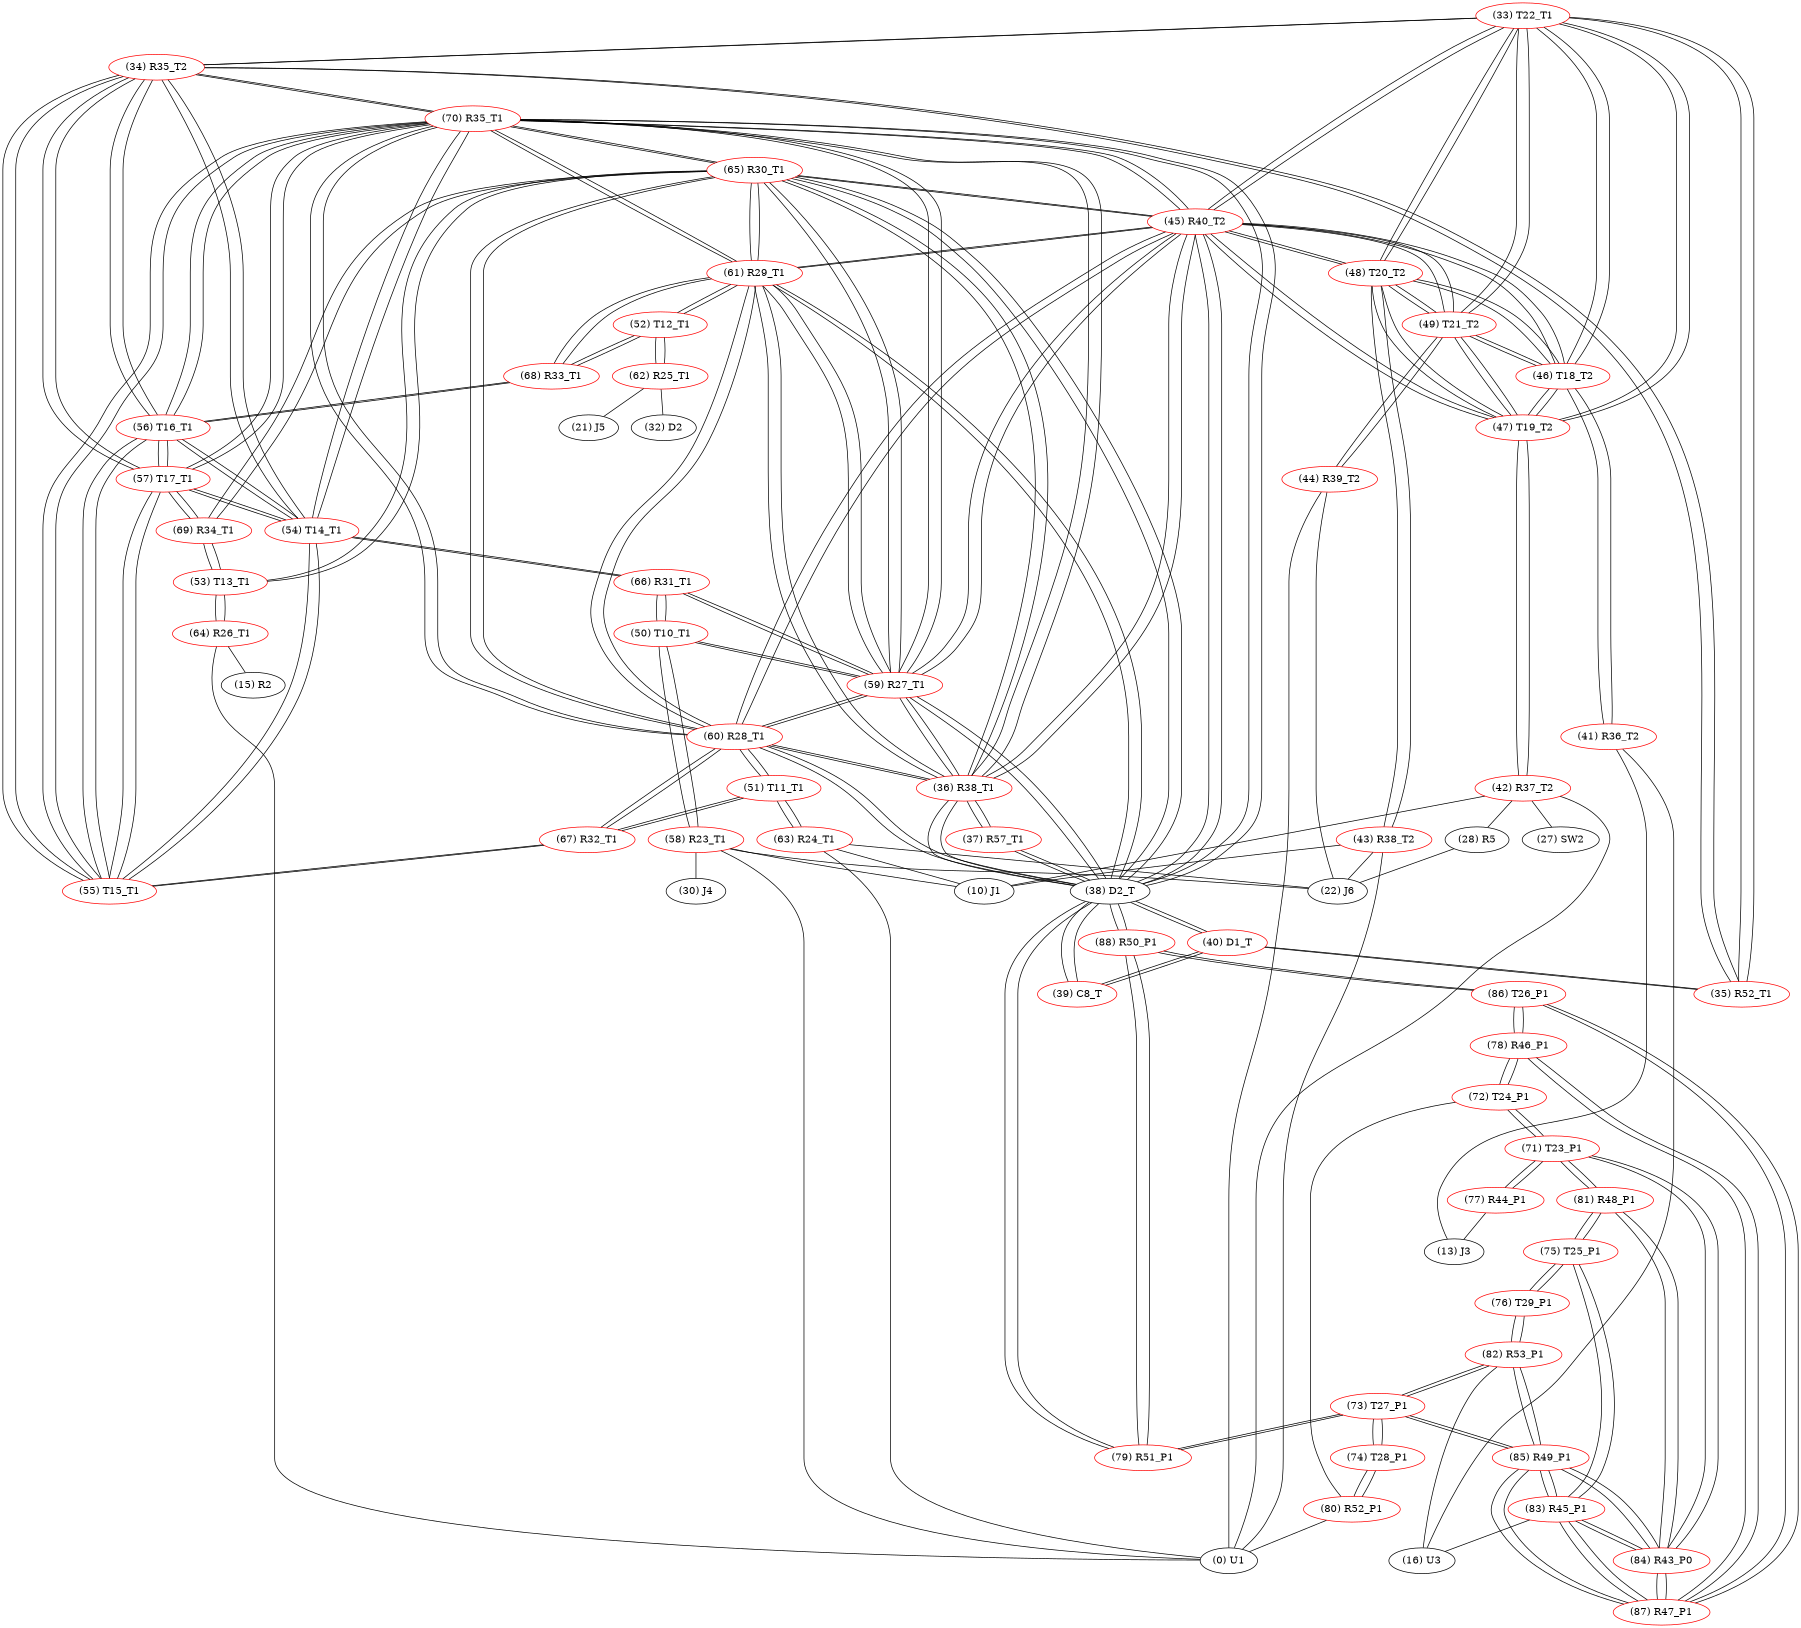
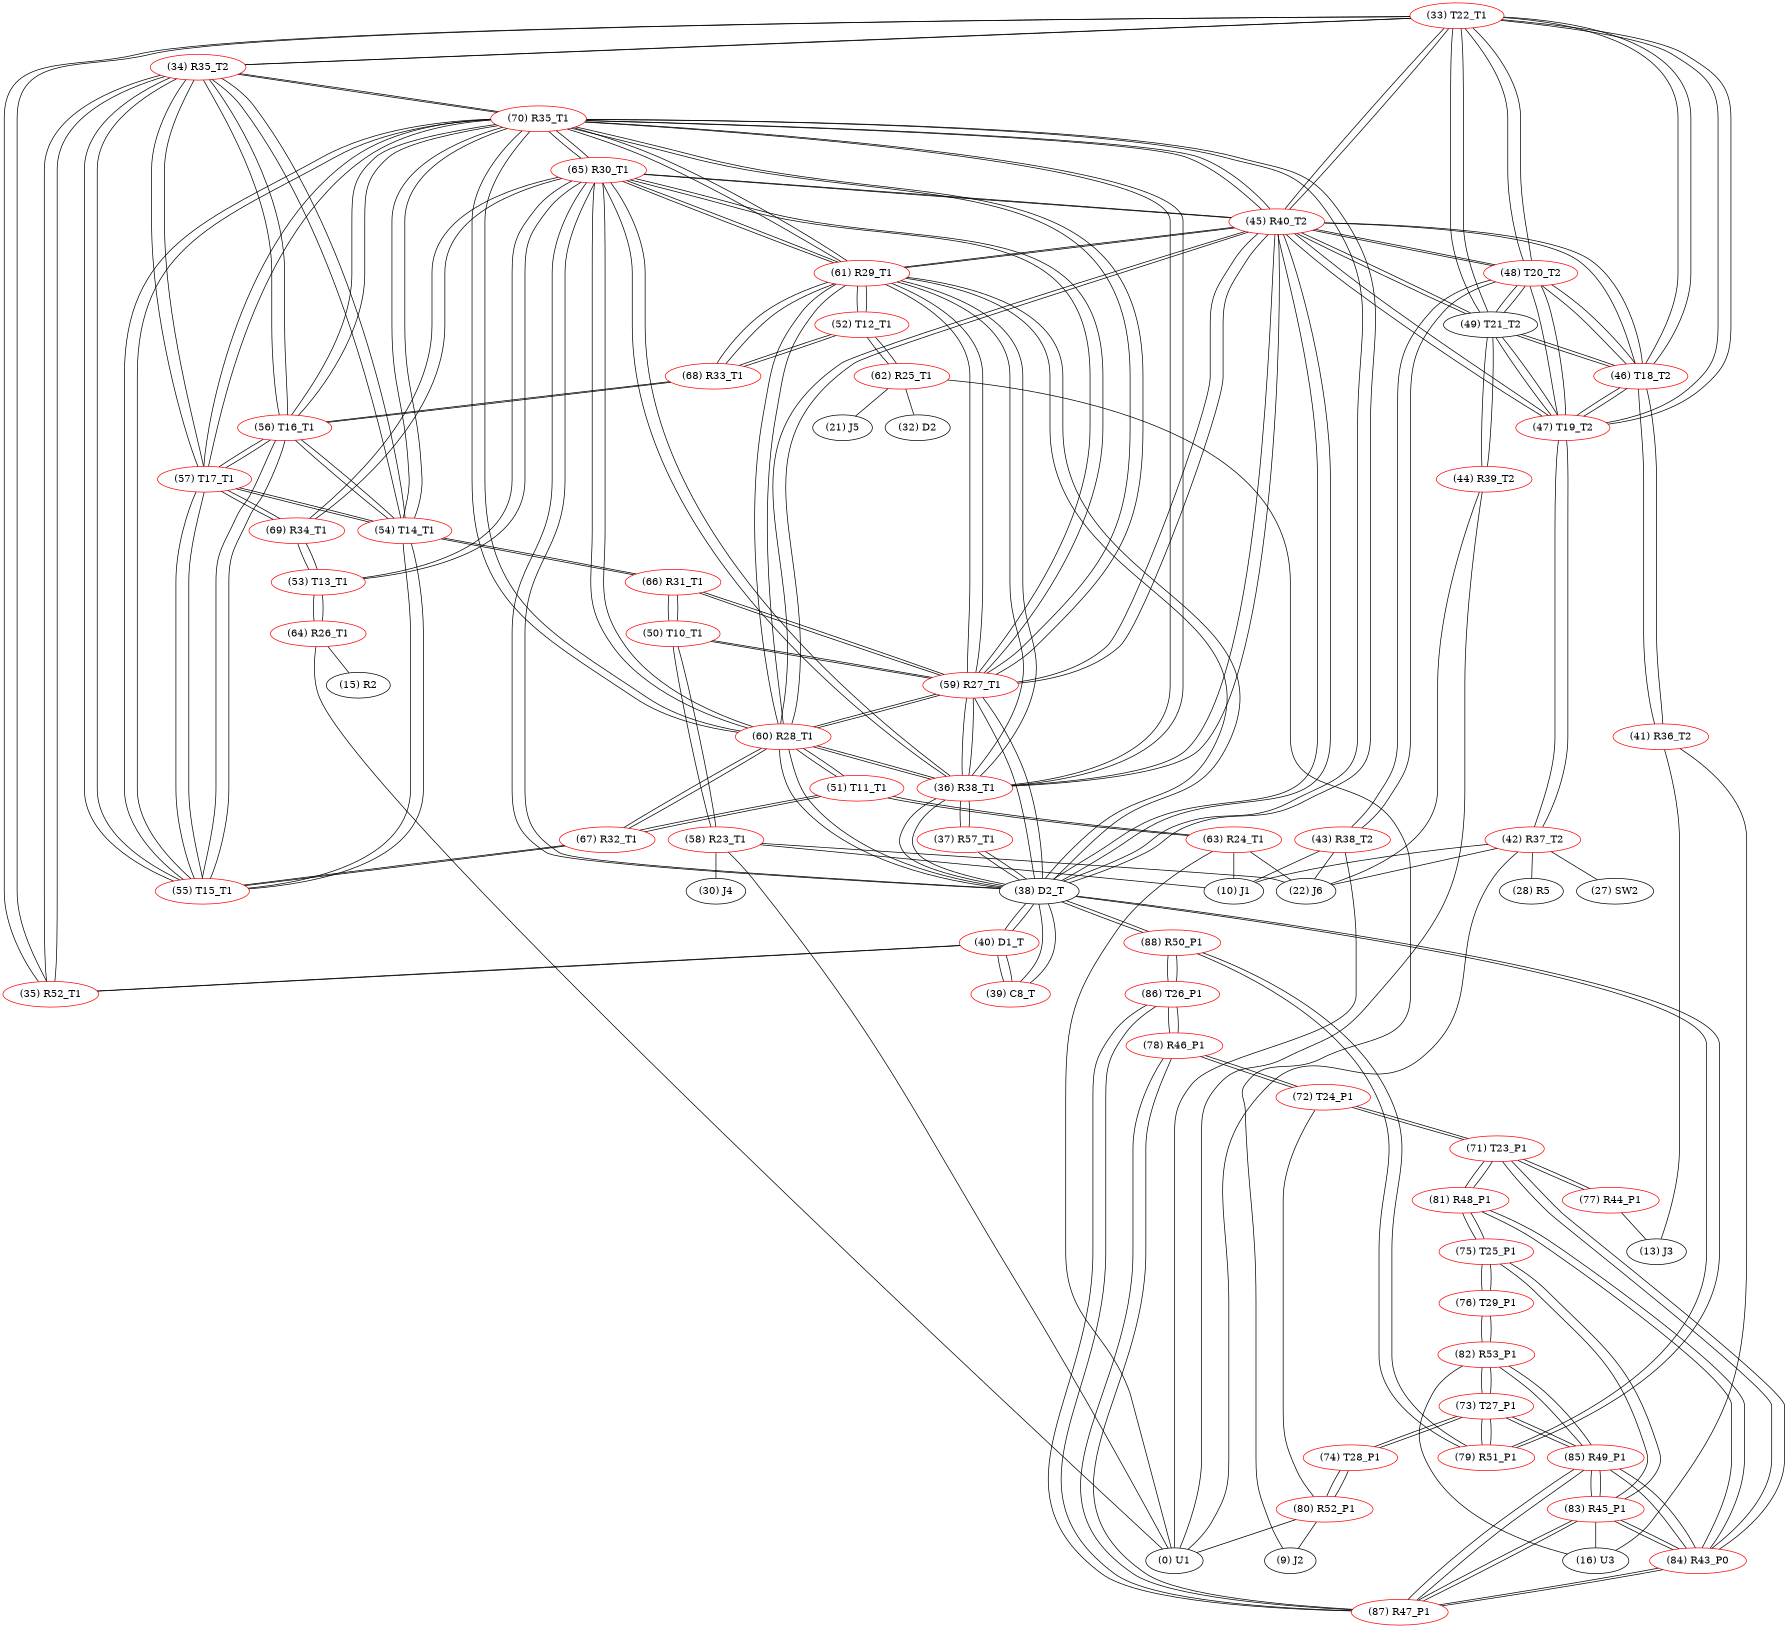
node "(49) T21_T2": color red -> black
edge "(28) R5" -- "(22) J6": now "(42) R37_T2" -- "(22) J6"
node "(9) J2": added
